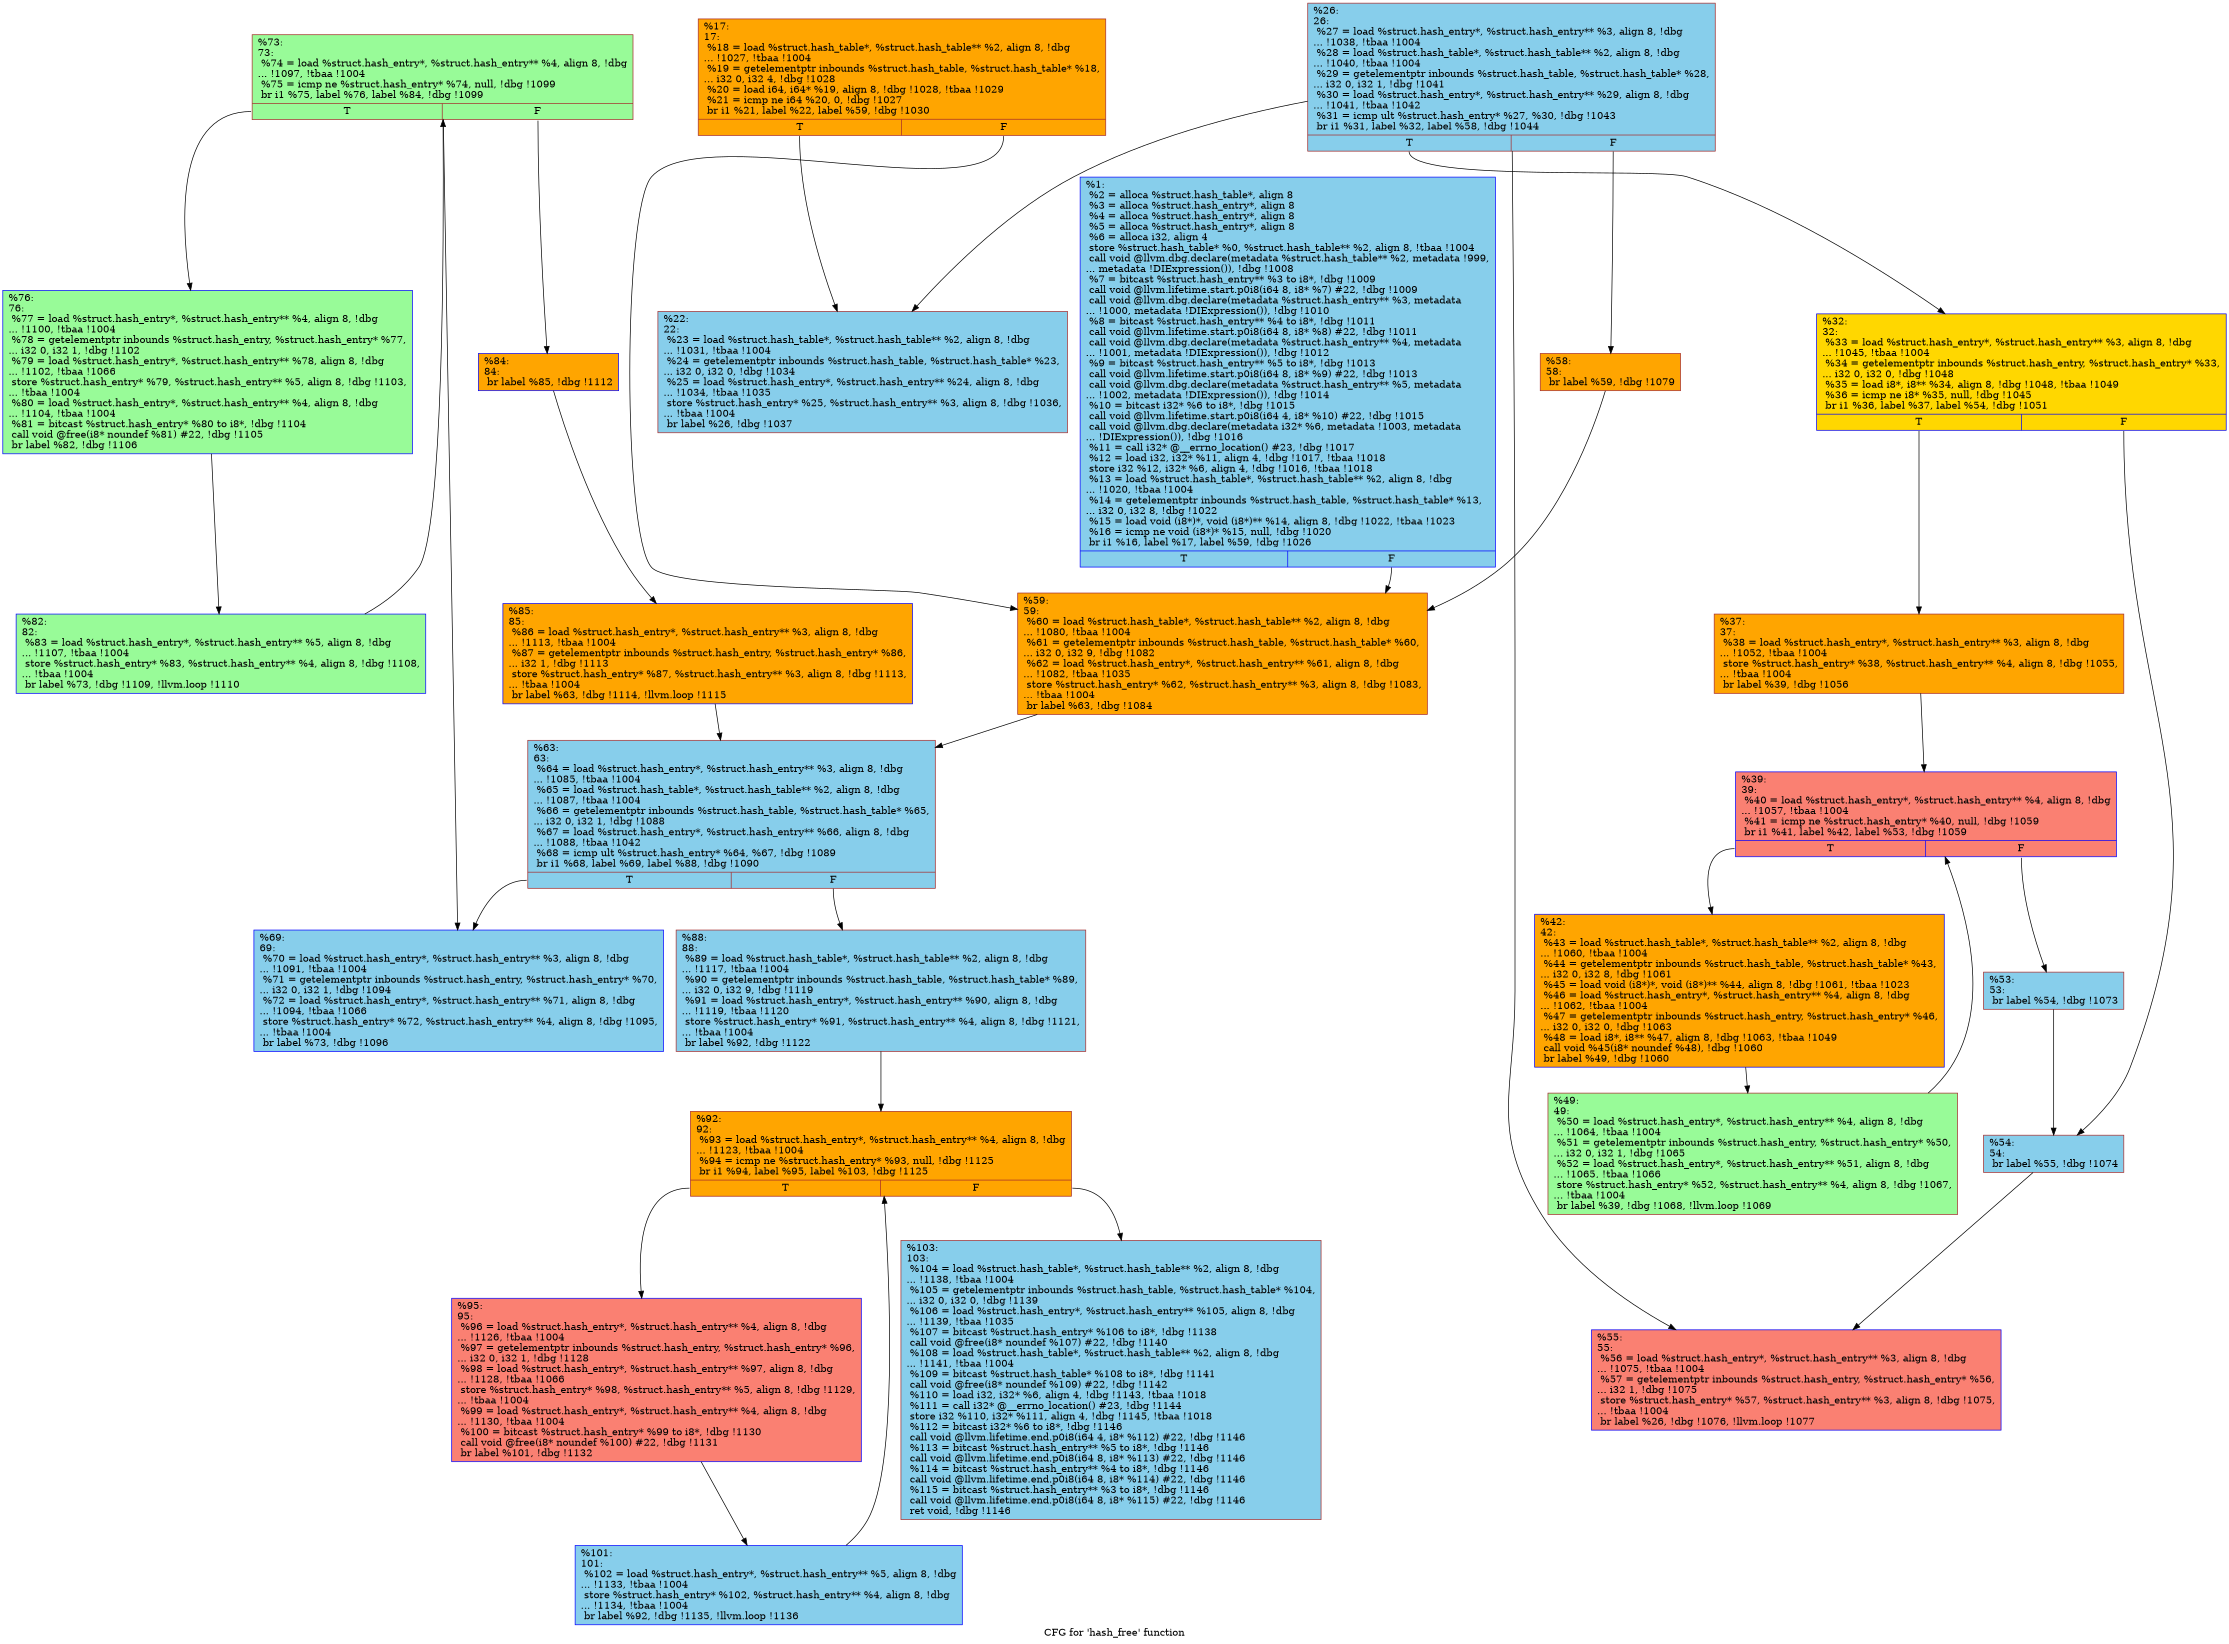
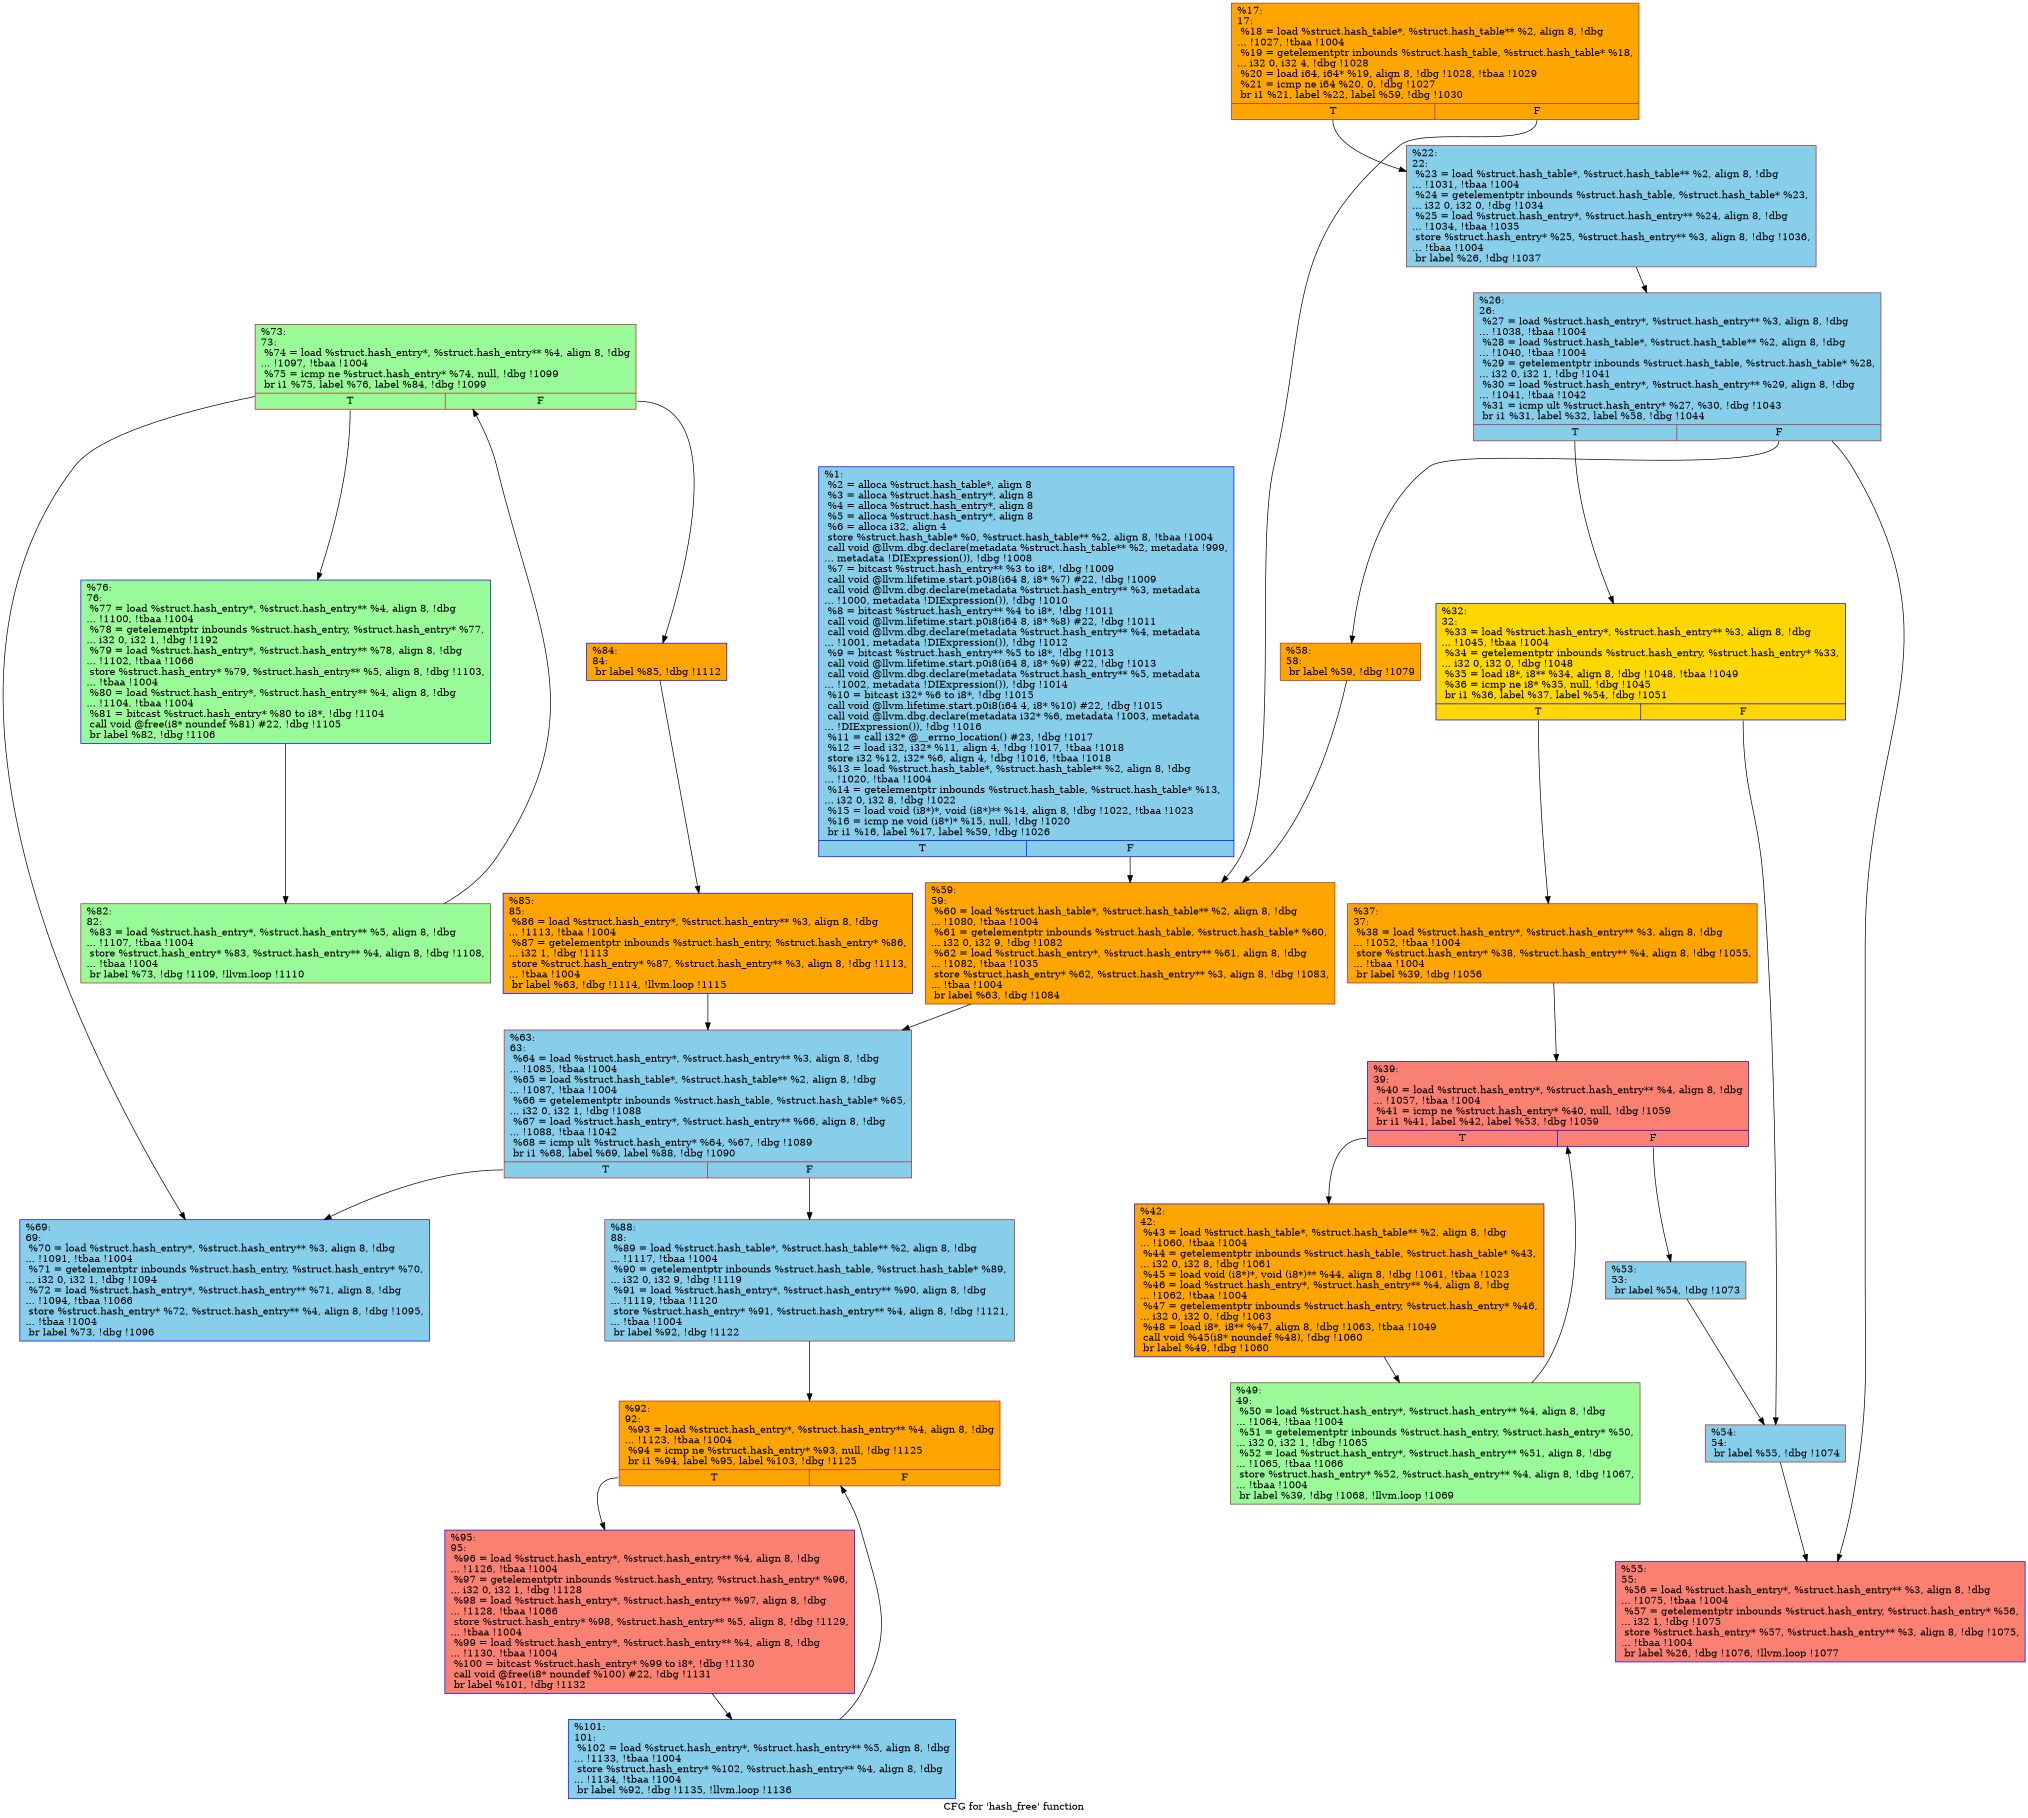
edge "%26:" -> "%22:": reversed
node "%76:": text "... i32 0, i32 1, !dbg !1102" -> "... i32 0, i32 1, !dbg !1192"
node "%82:": color blue -> brown
node "%103:": removed
